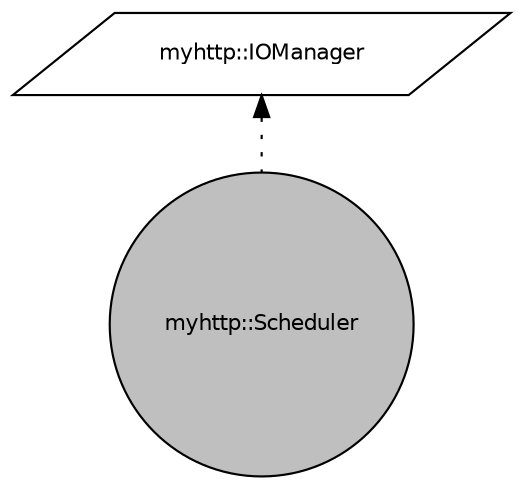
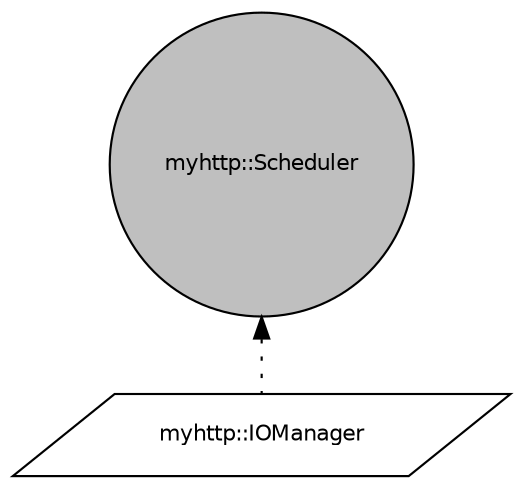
edge "myhttp::Scheduler" -> "myhttp::IOManager": reversed
